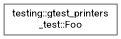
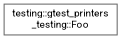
node "testing::gtest_printers _test::Foo": label "testing::gtest_printers _test::Foo" -> "testing::gtest_printers _testing::Foo"
